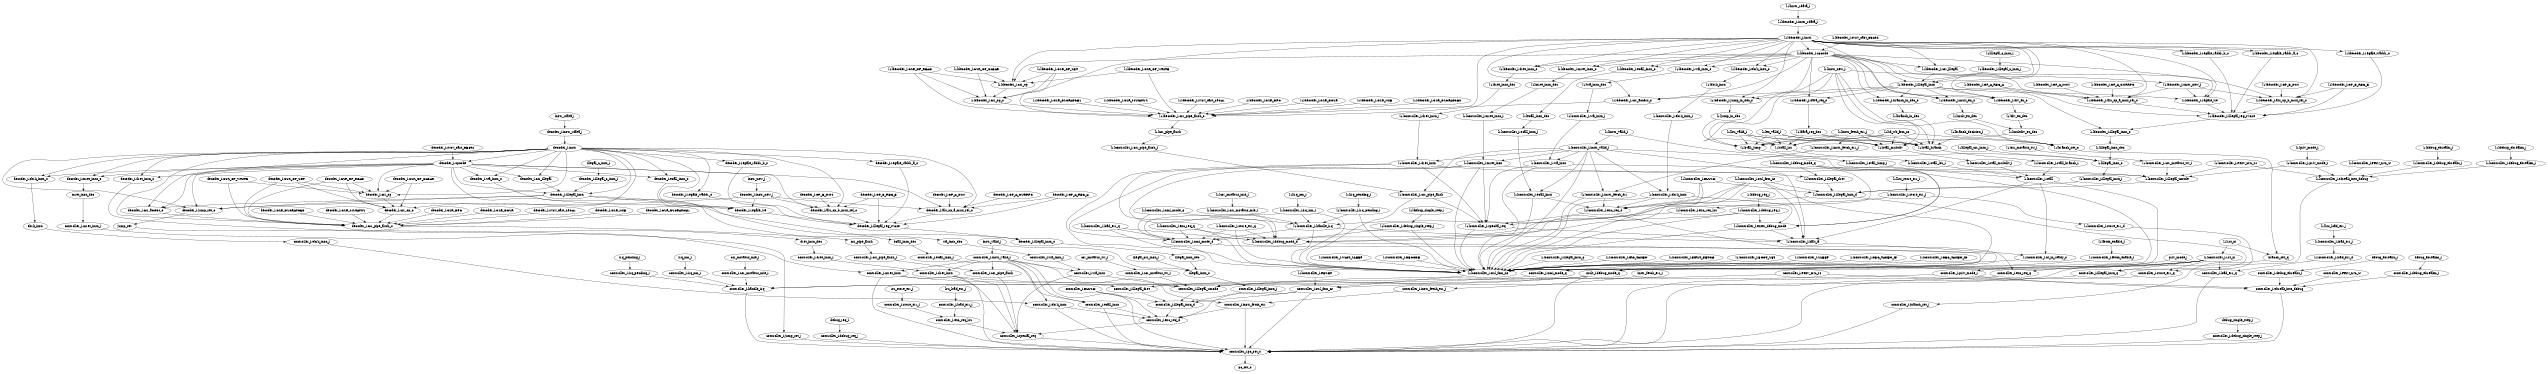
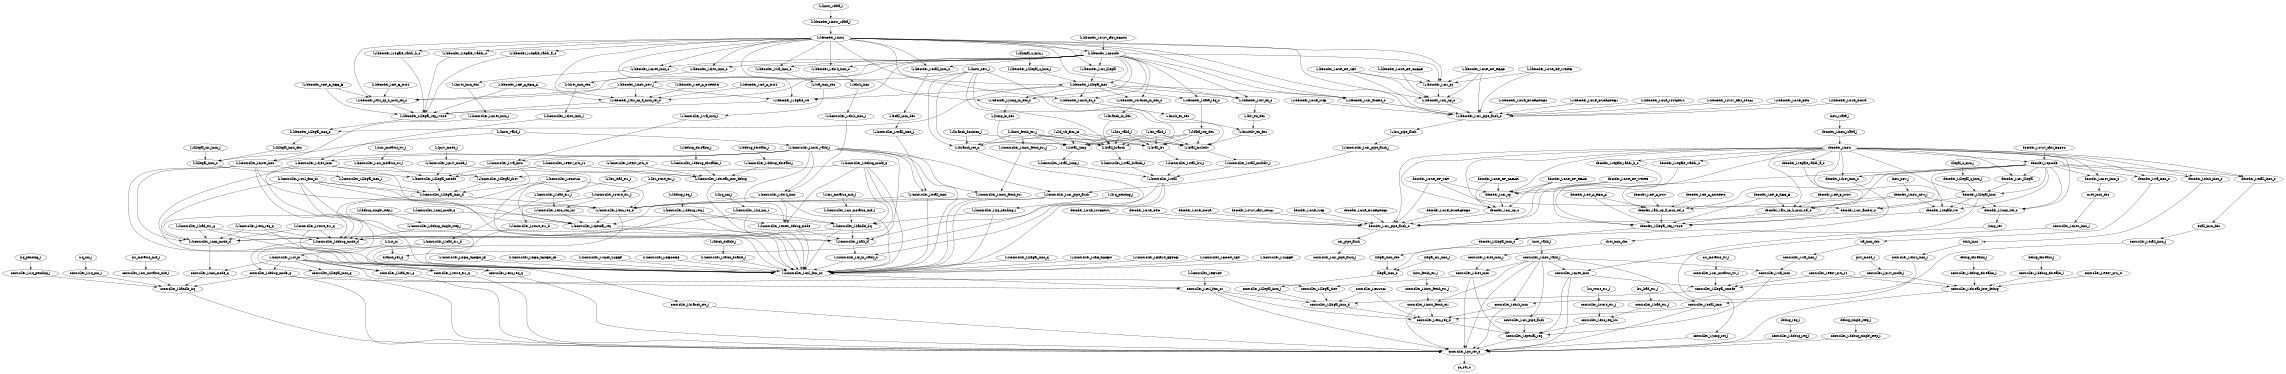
edge "[1]controller_i.load_err_i" -> "[1]controller_i.exc_req_lsu": added
edge "[1]controller_i.debug_mode_q" -> "[1]controller_i.debug_mode_d": added
edge "controller_i.csr_pipe_flush_i" -> "controller_i.csr_pipe_flush": removed
node "mult_i.debug_mode_q": label "mult_i.debug_mode_q" -> "controller_i.debug_mode_q"
